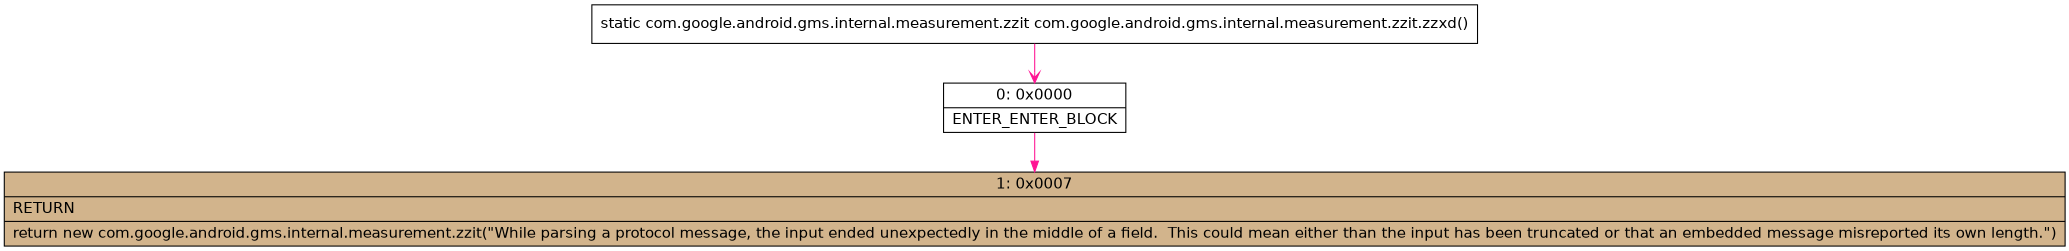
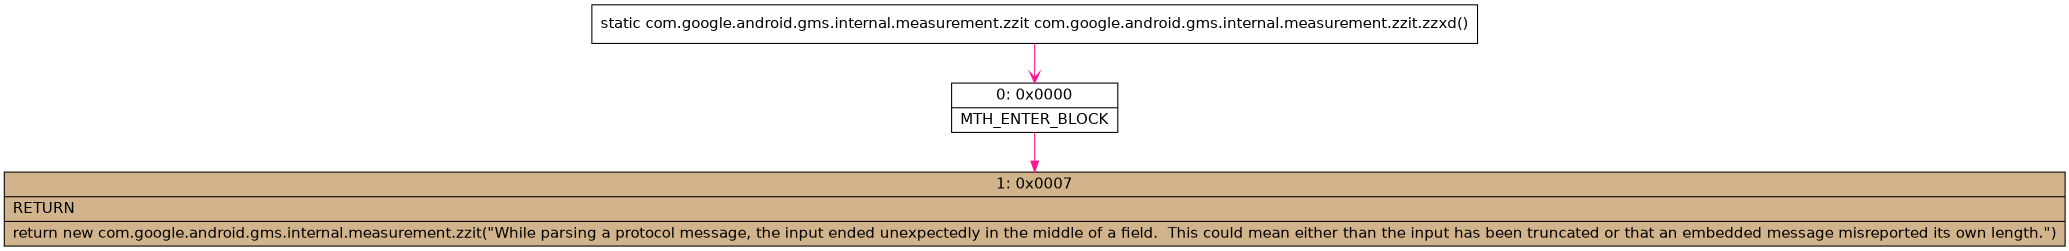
node "0: 0x0000": text "ENTER_ENTER_BLOCK" -> "MTH_ENTER_BLOCK"
